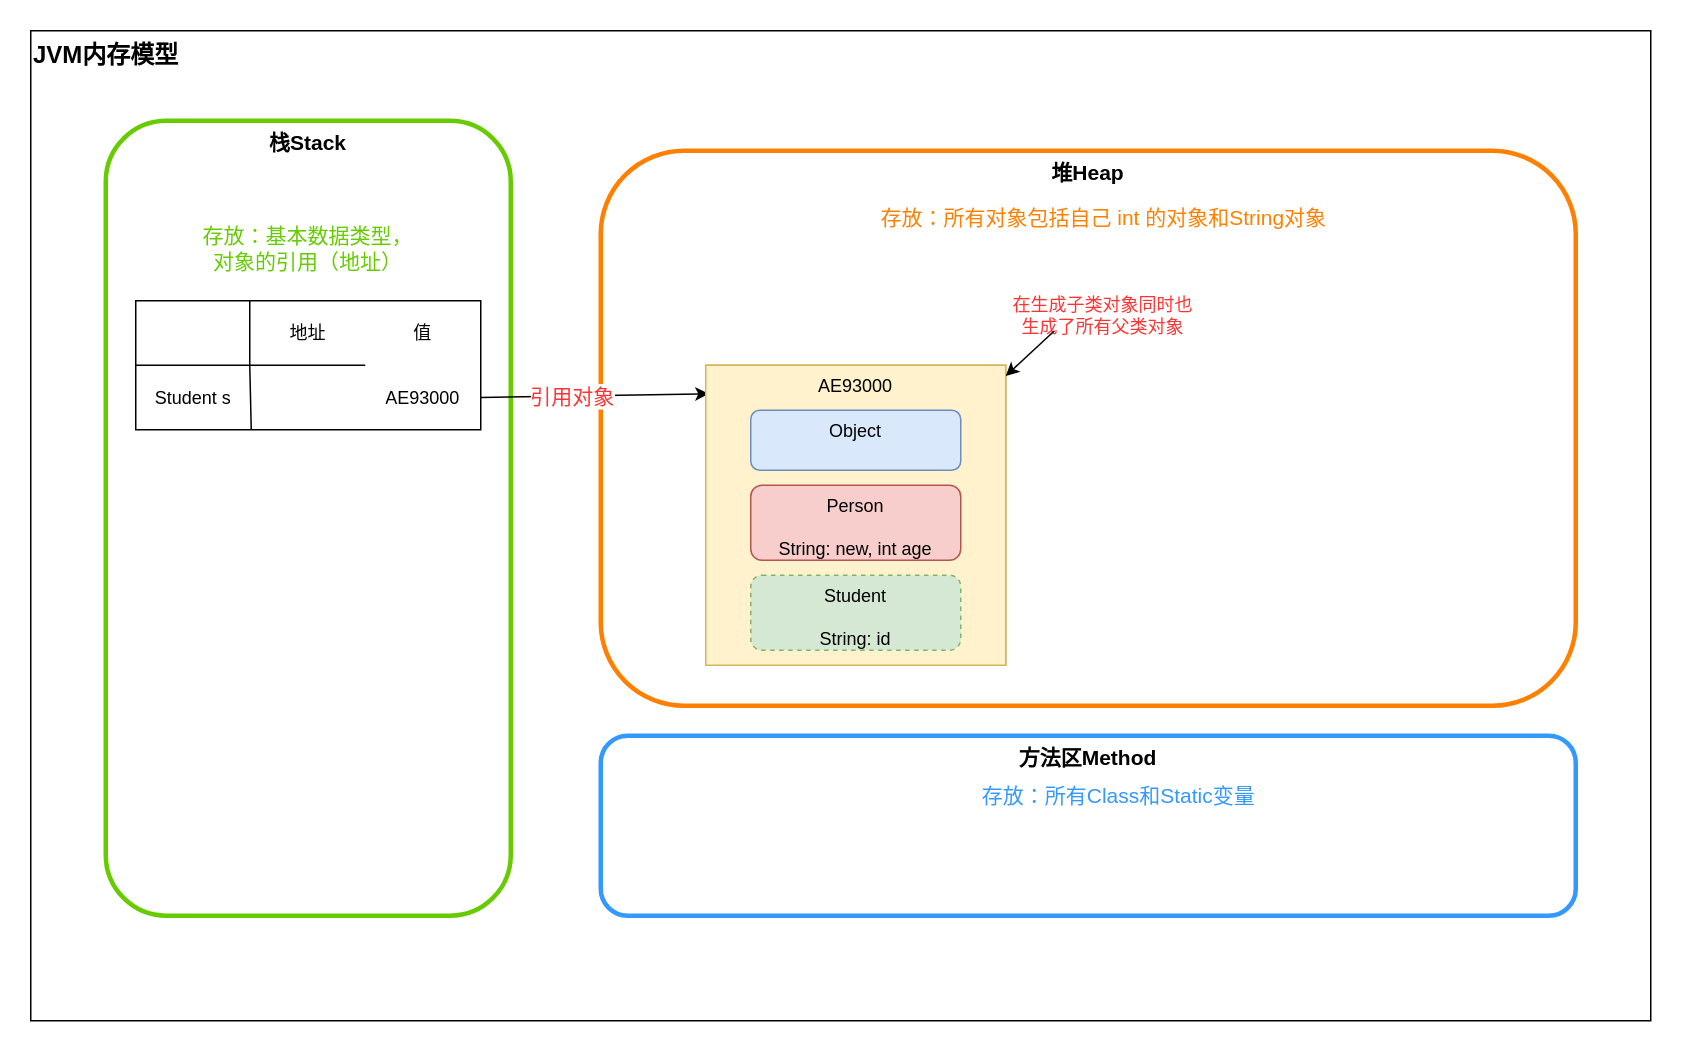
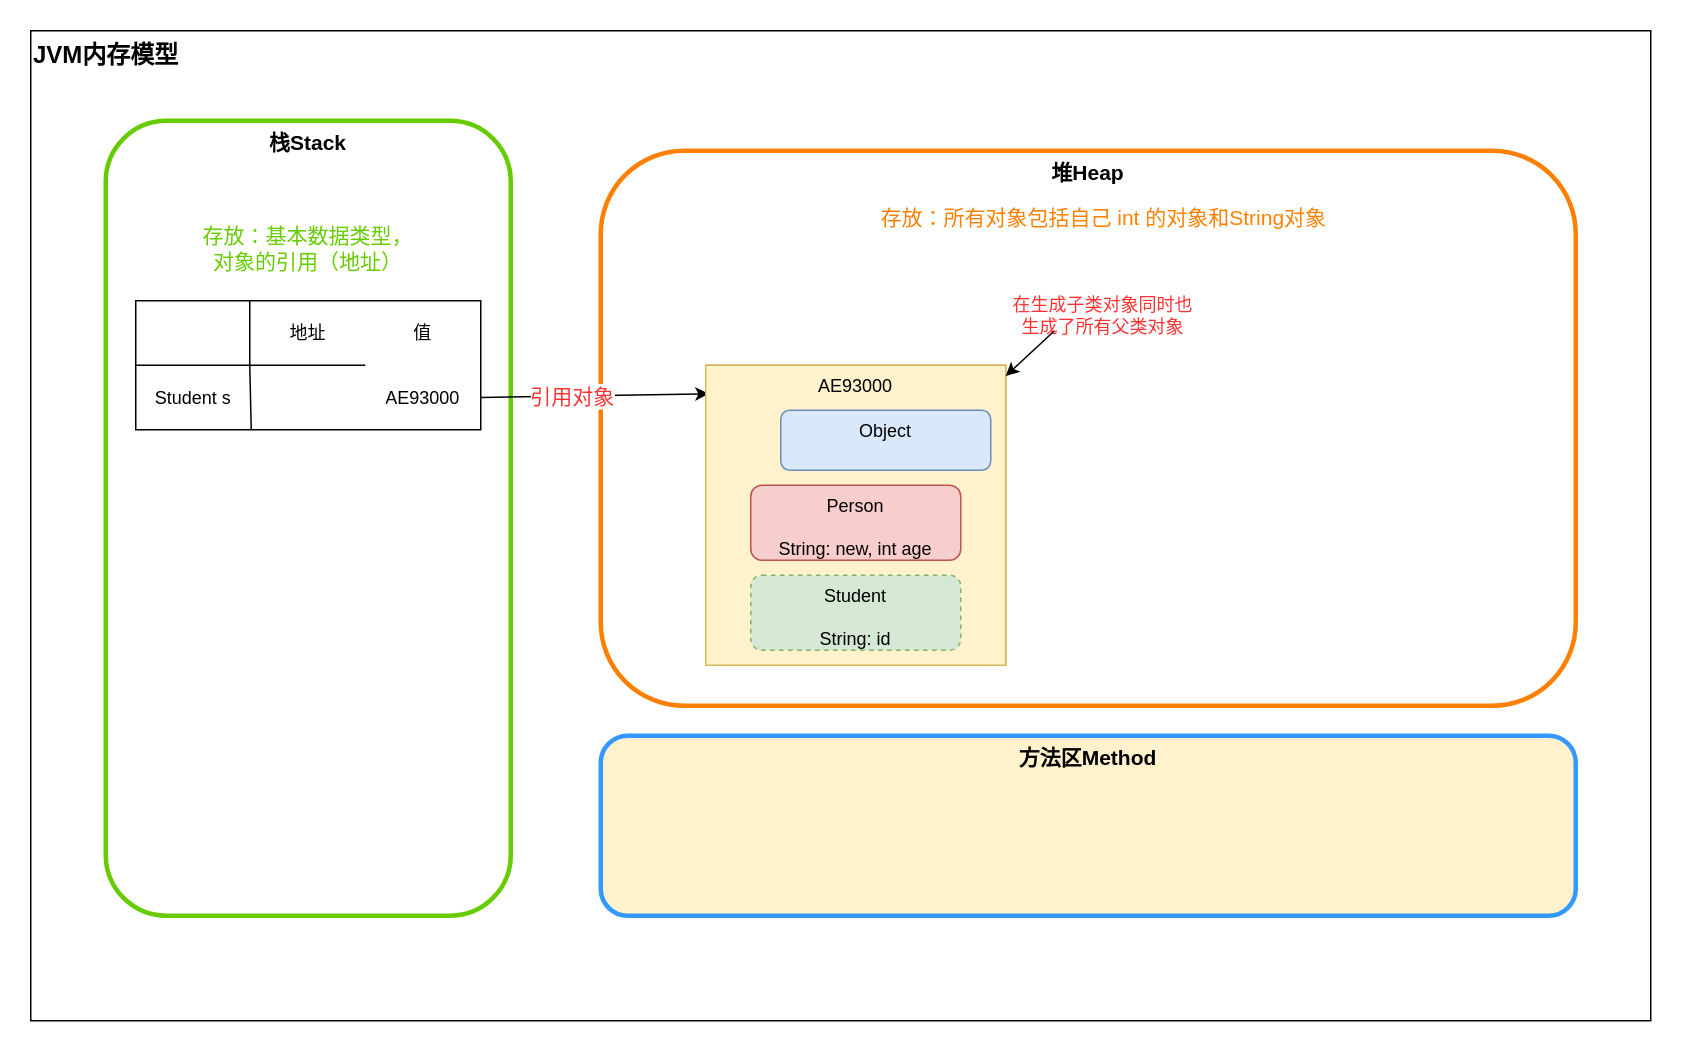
node "Object": moved (856, 440) -> (886, 440)
node "存放：所有Class和Static变量": removed
node "方法区Method": fillcolor #ffffff -> #fff2cc
